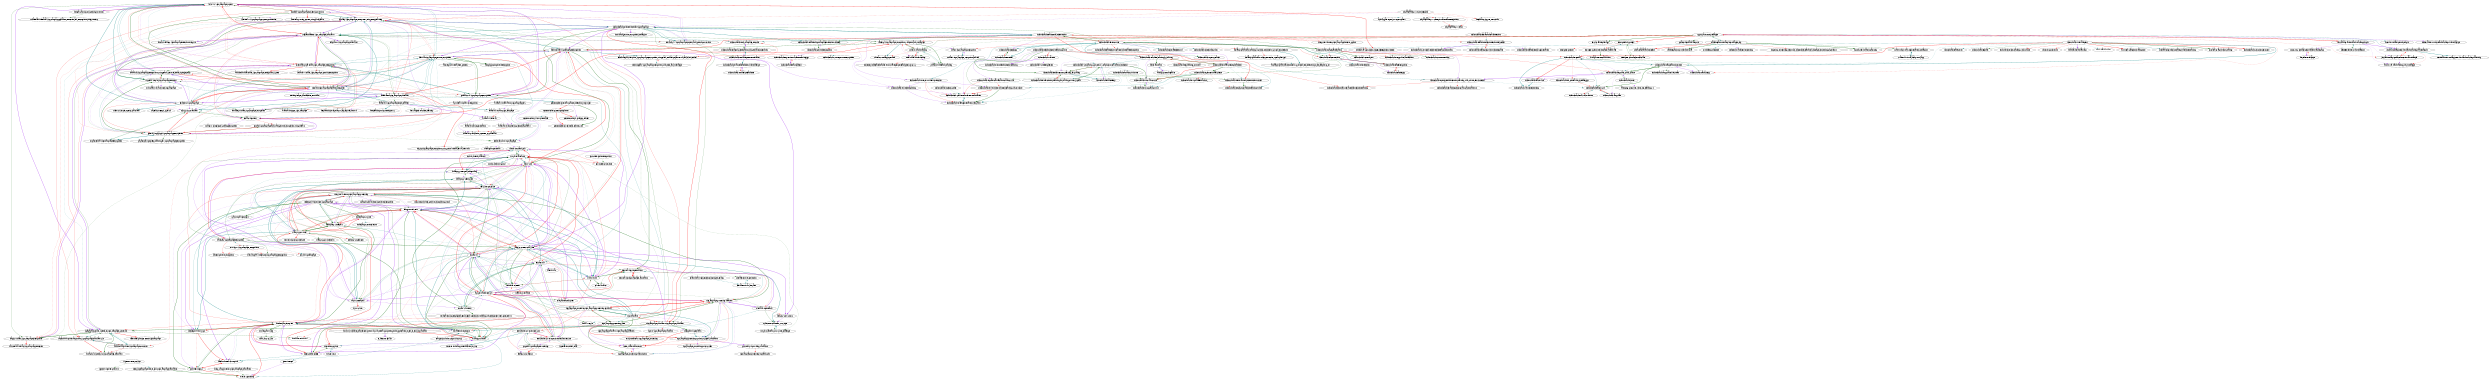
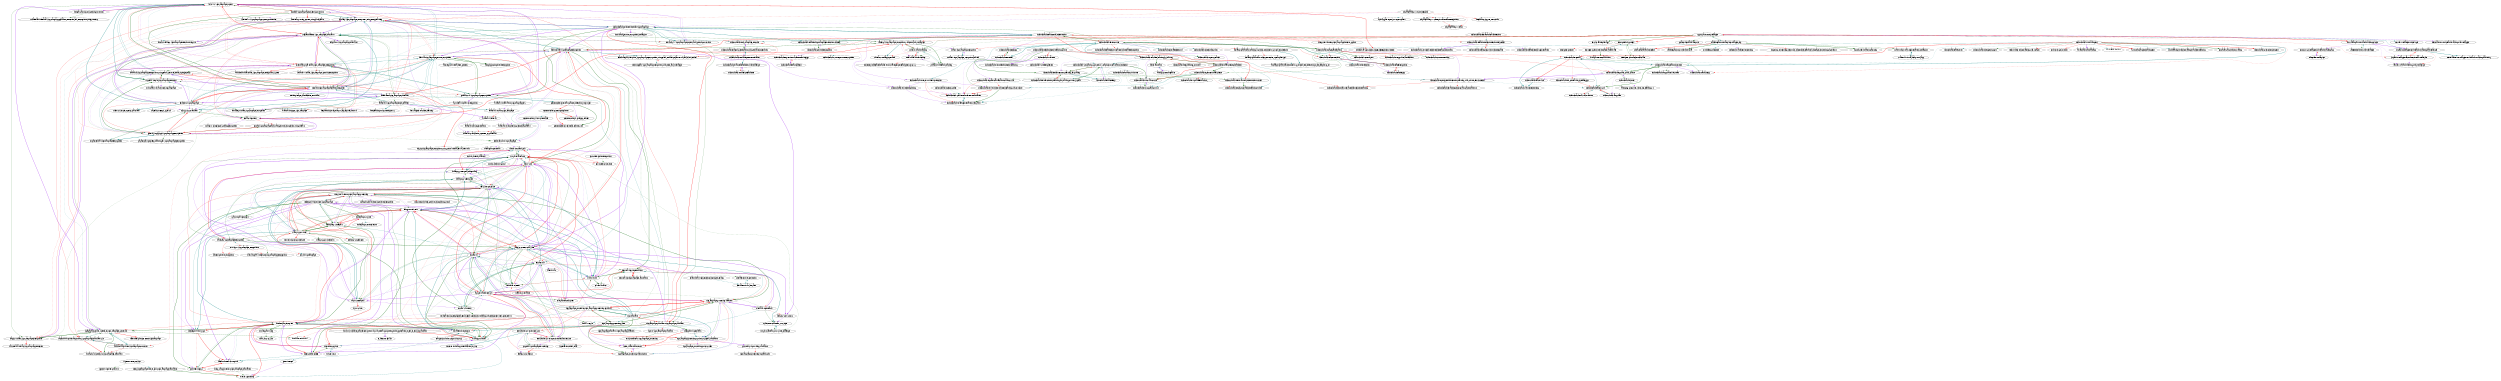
node "nicknochnack/Elysian": label "nicknochnack/Elysian" -> "nicknochnack/LLMAgentCrypto"
